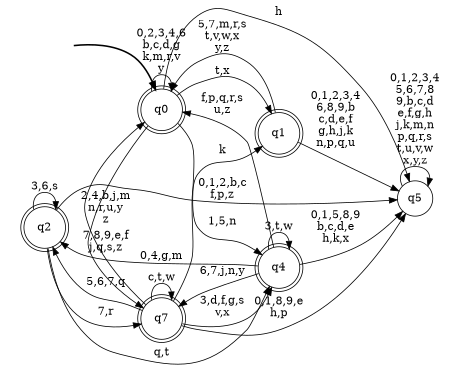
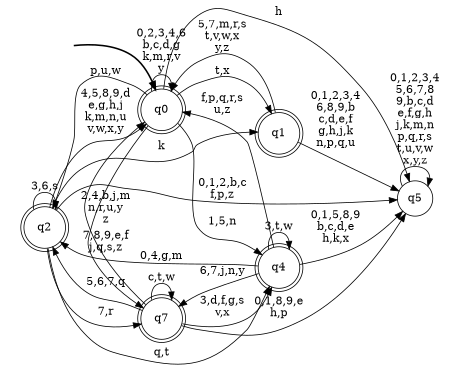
edge "q0" -> "q2": added, label "p,u,w"
edge "q2" -> "q0": added, label "4,5,8,9,d e,g,h,j k,m,n,u v,w,x,y"
edge "q7" -> "q1": now "q2" -> "q1"
